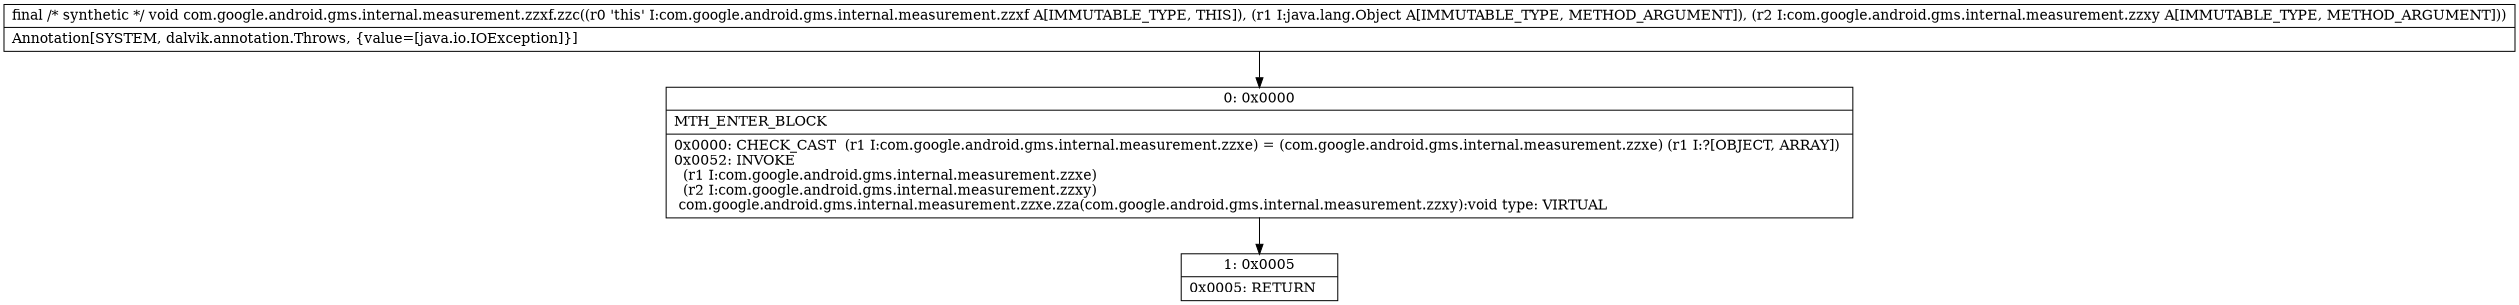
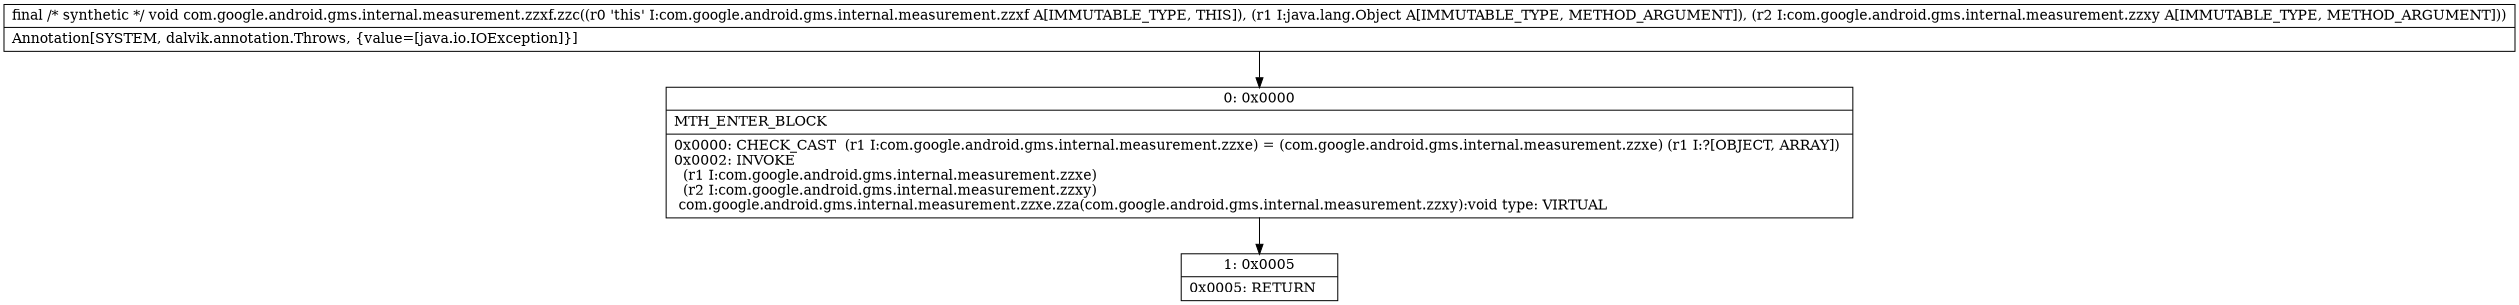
node "0: 0x0000": text "0x0052: INVOKE" -> "0x0002: INVOKE"
